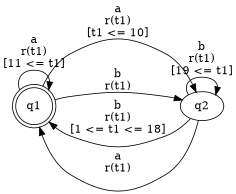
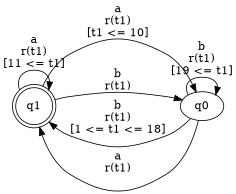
node "q2": label "q2" -> "q0"
